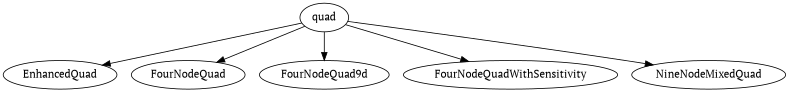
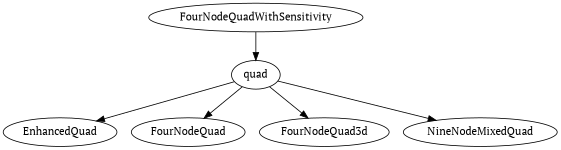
edge "quad" -> "FourNodeQuadWithSensitivity": reversed
node "FourNodeQuad9d": label "FourNodeQuad9d" -> "FourNodeQuad3d"
